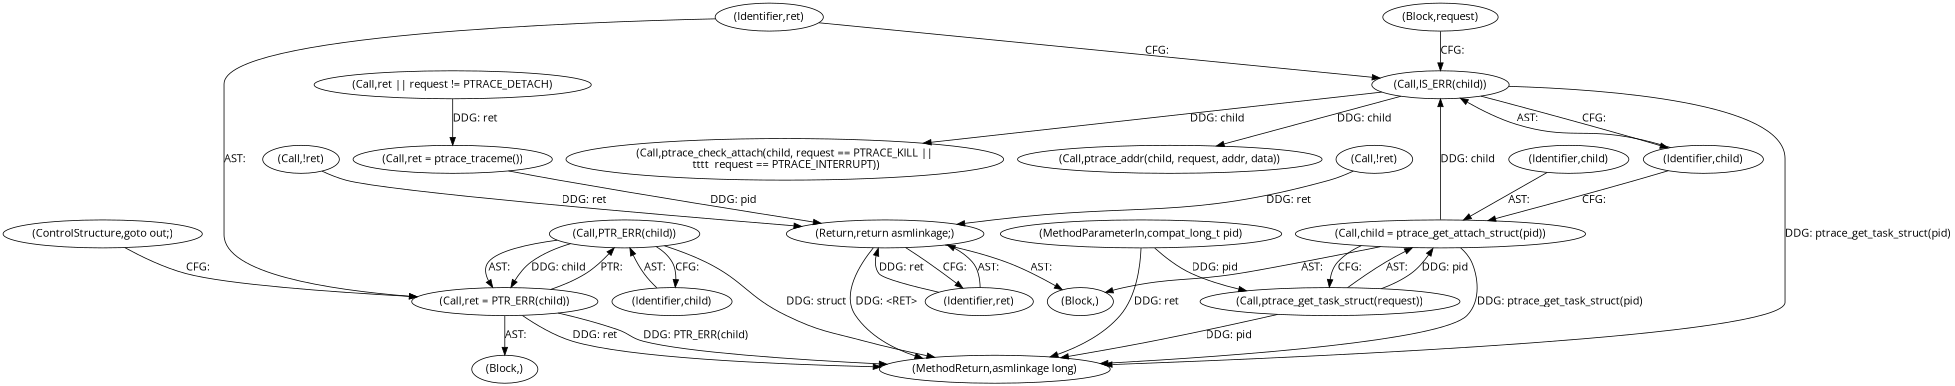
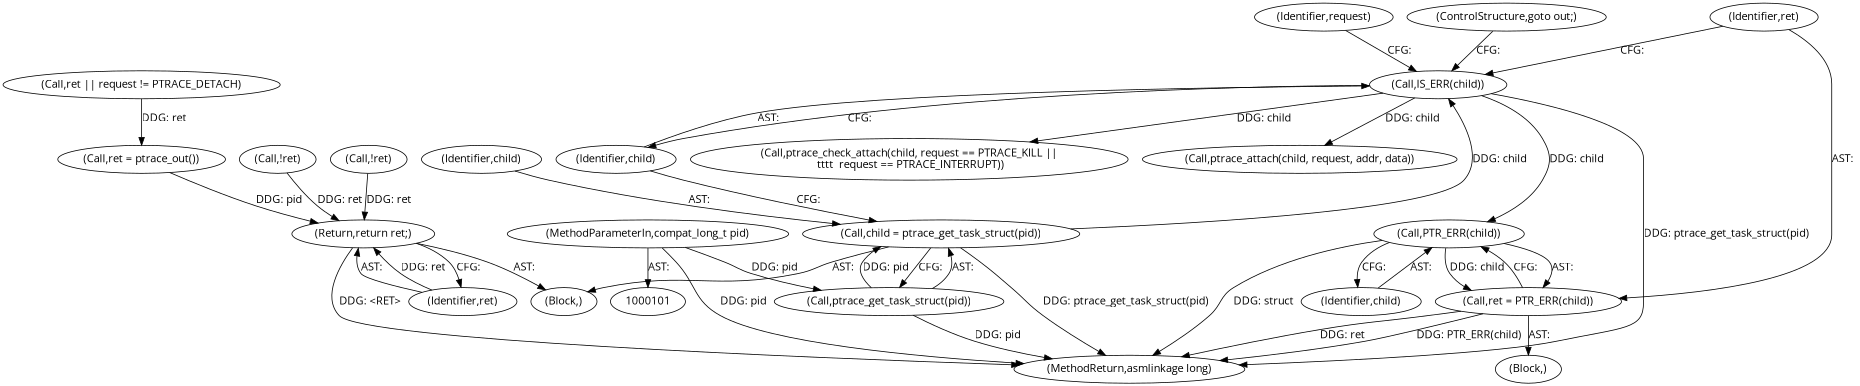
node "(Block,request)": label "(Block,request)" -> "(Identifier,request)"
edge "(Call,IS_ERR(child))" -> "(Call,PTR_ERR(child))": added, label "DDG: child"
node "(Call,ret = ptrace_traceme())": label "(Call,ret = ptrace_traceme())" -> "(Call,ret = ptrace_out())"
node "(Call,ptrace_addr(child, request, addr, data))": label "(Call,ptrace_addr(child, request, addr, data))" -> "(Call,ptrace_attach(child, request, addr, data))"
node "(Return,return asmlinkage;)": label "(Return,return asmlinkage;)" -> "(Return,return ret;)"
node "(Call,child = ptrace_get_attach_struct(pid))": label "(Call,child = ptrace_get_attach_struct(pid))" -> "(Call,child = ptrace_get_task_struct(pid))"
edge "(Call,ret = PTR_ERR(child))" -> "(Call,PTR_ERR(child))": label "PTR: " -> "CFG: "
edge "(ControlStructure,goto out;)" -> "(Call,ret = PTR_ERR(child))": now "(ControlStructure,goto out;)" -> "(Call,IS_ERR(child))"
node "1000101": added
edge "(MethodParameterIn,compat_long_t pid)" -> "(MethodReturn,asmlinkage long)": label "DDG: ret" -> "DDG: pid"
node "(Call,ptrace_get_task_struct(request))": label "(Call,ptrace_get_task_struct(request))" -> "(Call,ptrace_get_task_struct(pid))"
